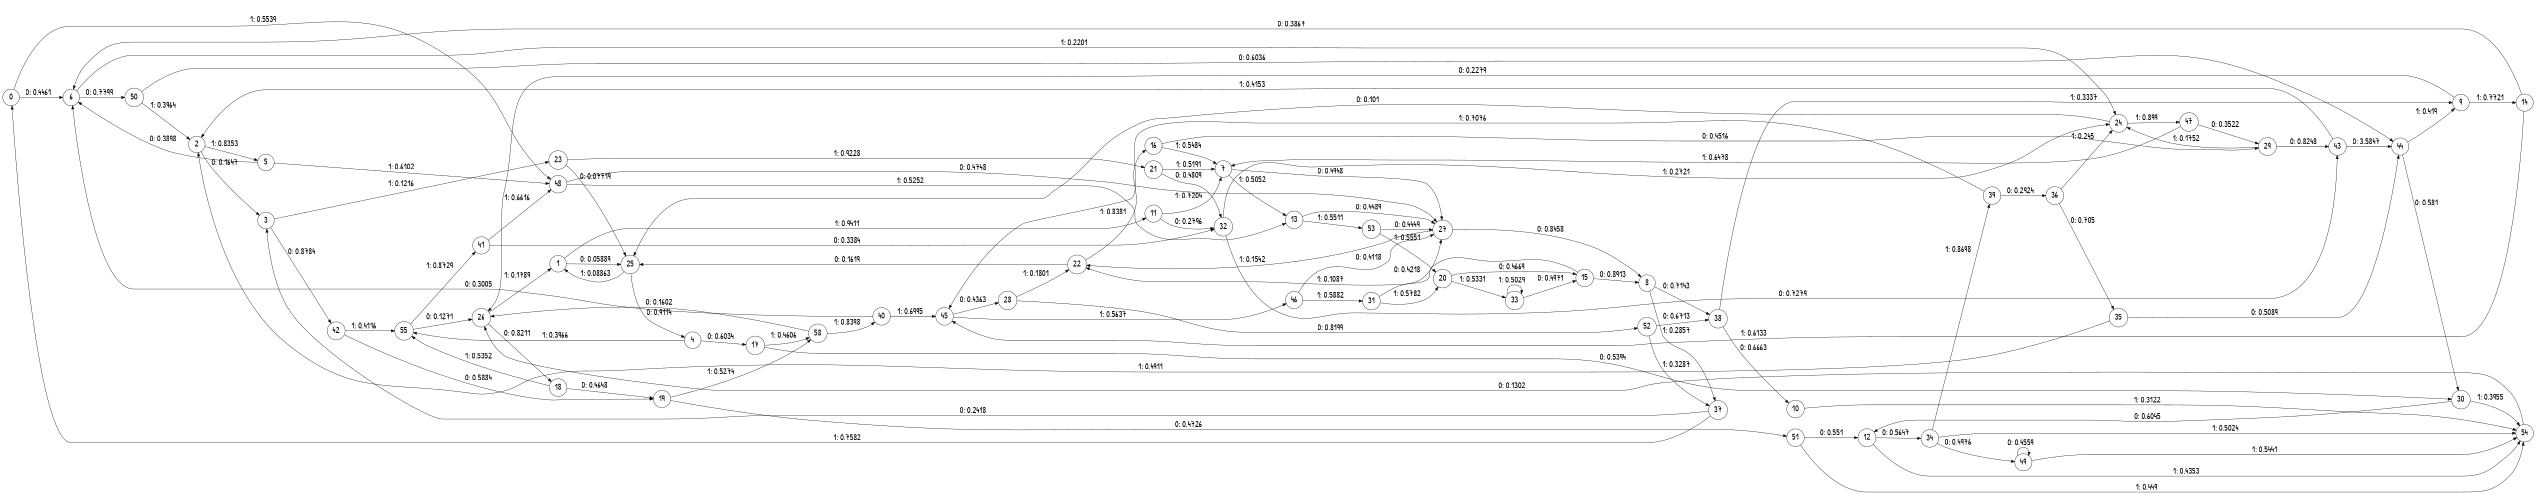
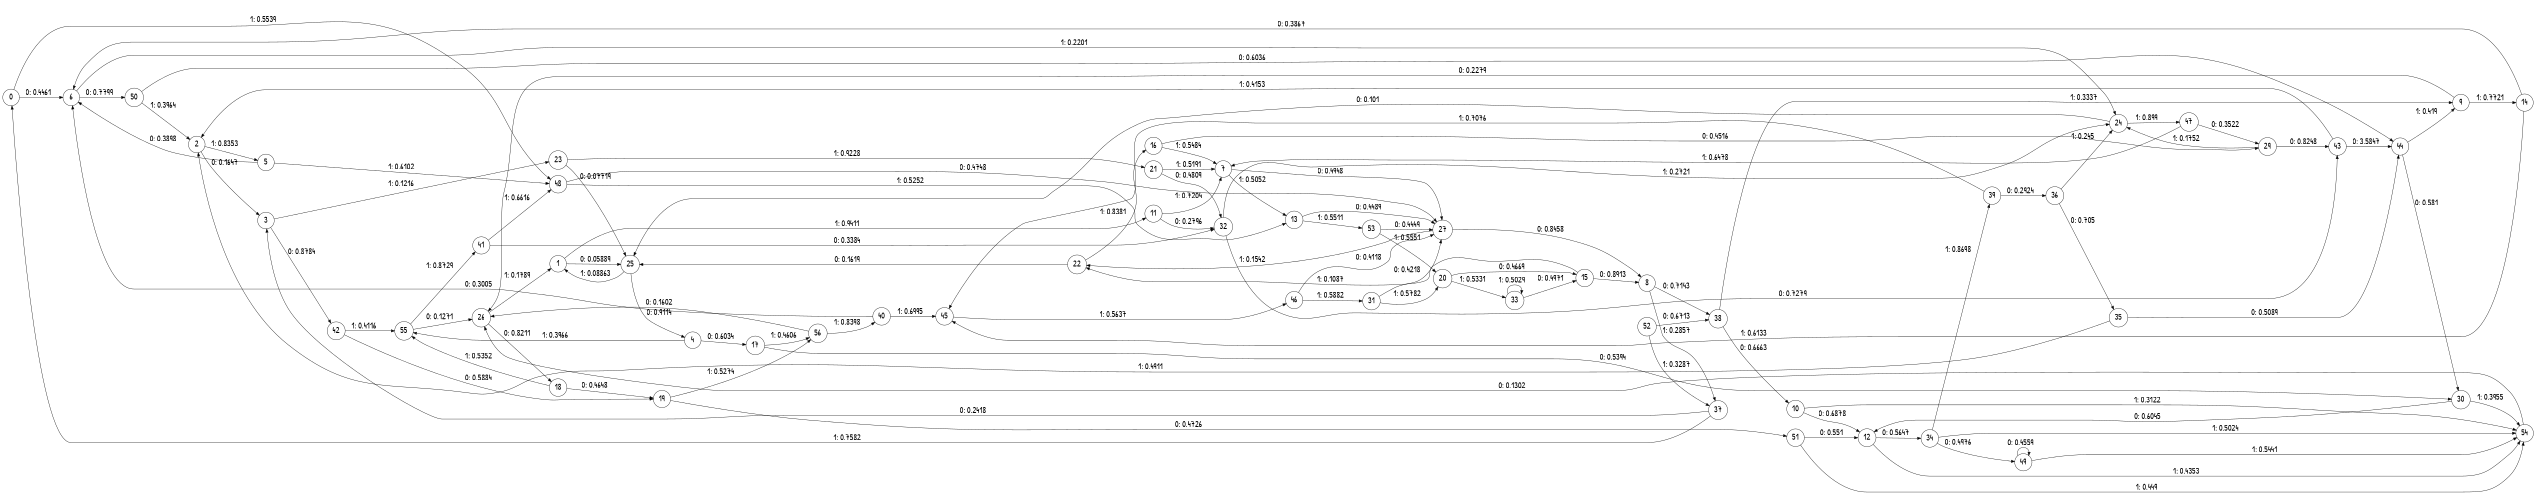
node "28": removed
node "58": label "58" -> "56"
edge "10" -> "12": added, label "0: 0.6878"
